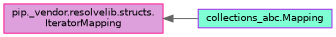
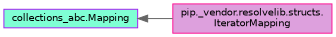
edge "collections_abc.Mapping" -> "pip._vendor.resolvelib.structs. IteratorMapping": reversed
